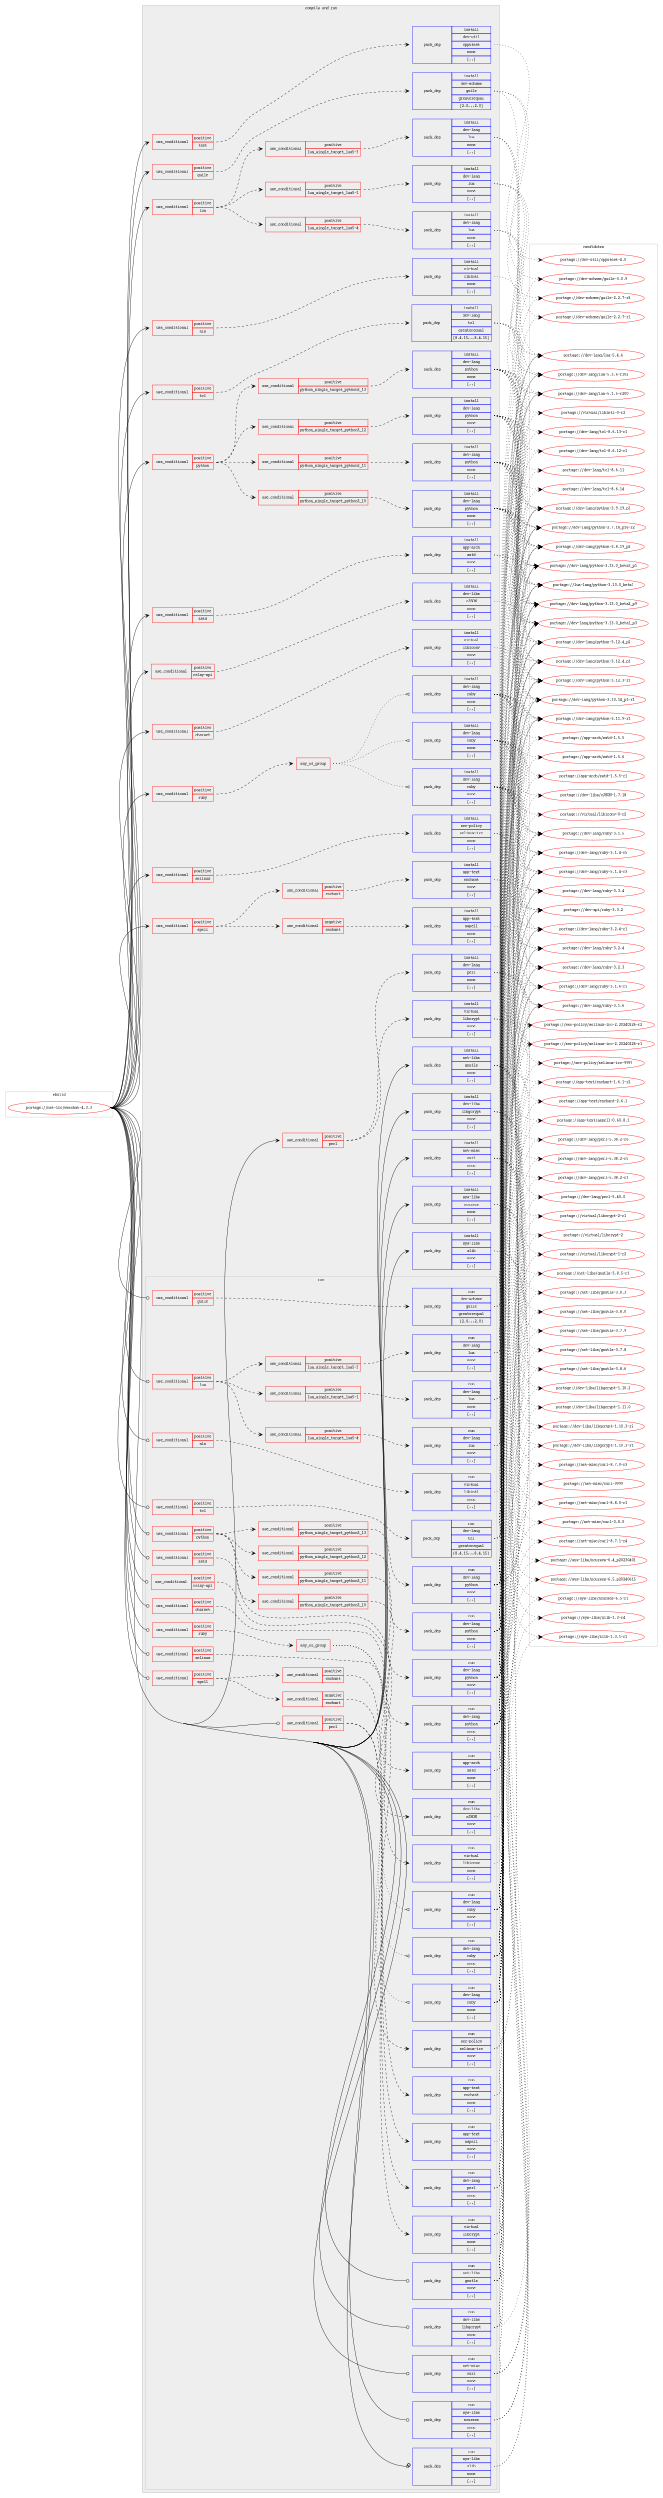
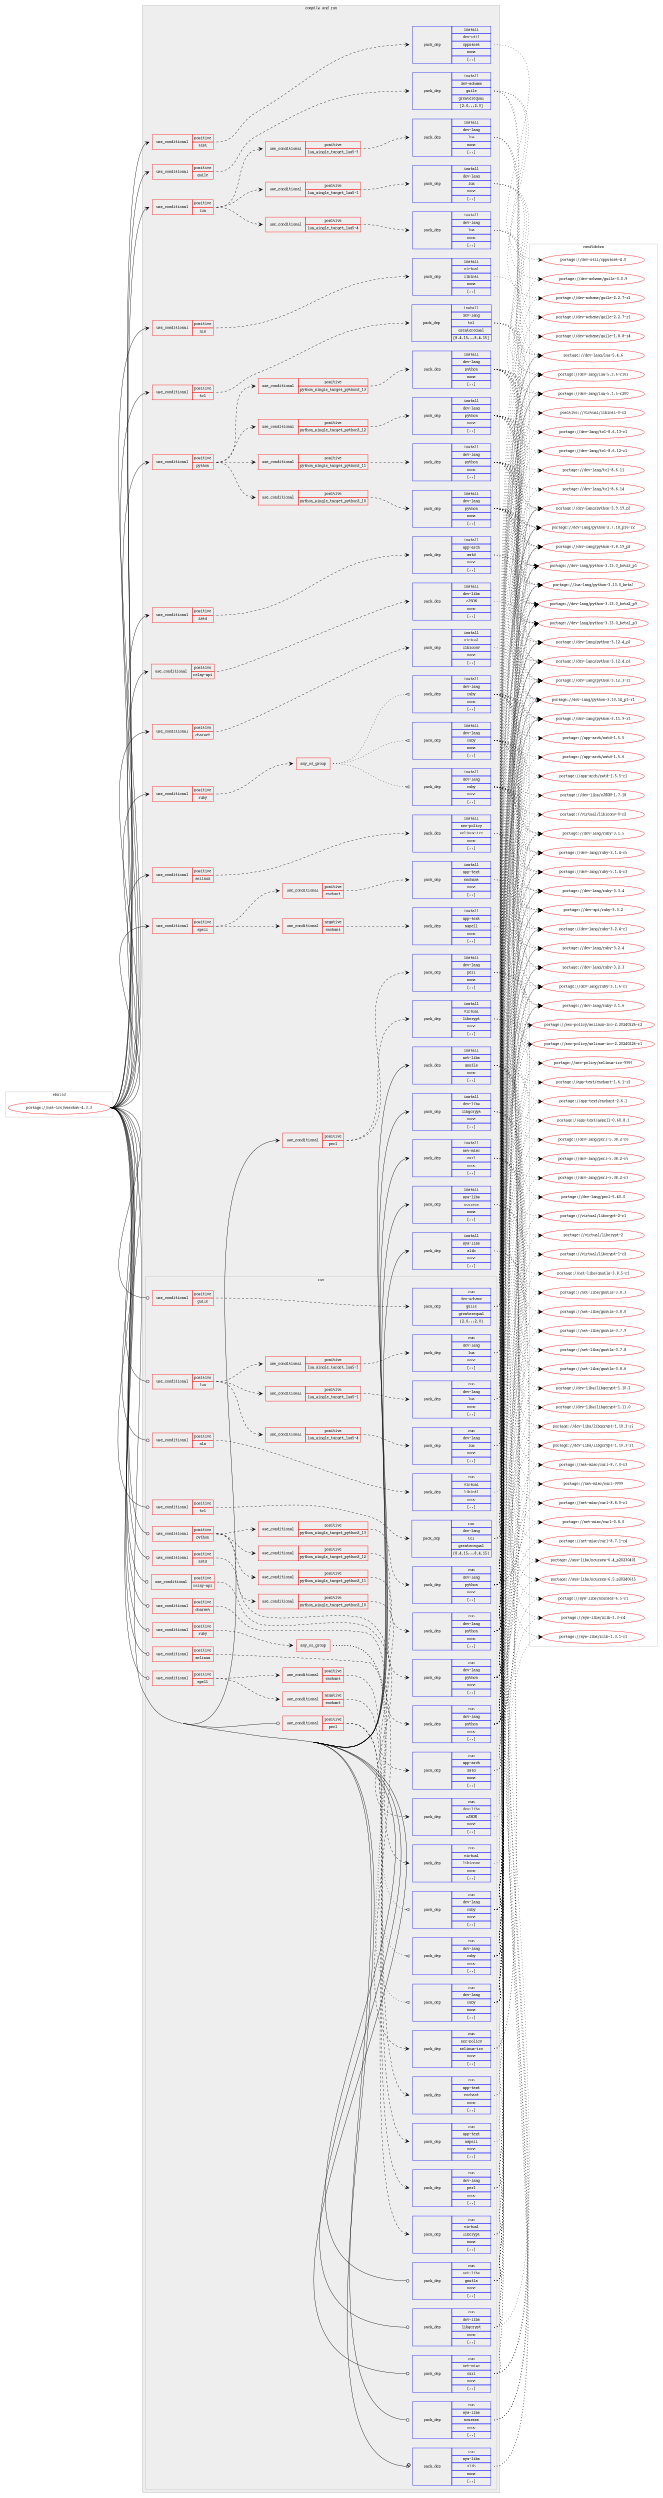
node "portage://dev-scheme/guile-1.8.8-r4": added
node "portage://virtual/libintl-0-r2": label "portage://virtual/libintl-0-r2" -> "positive://virtual/libintl-0-r2"
